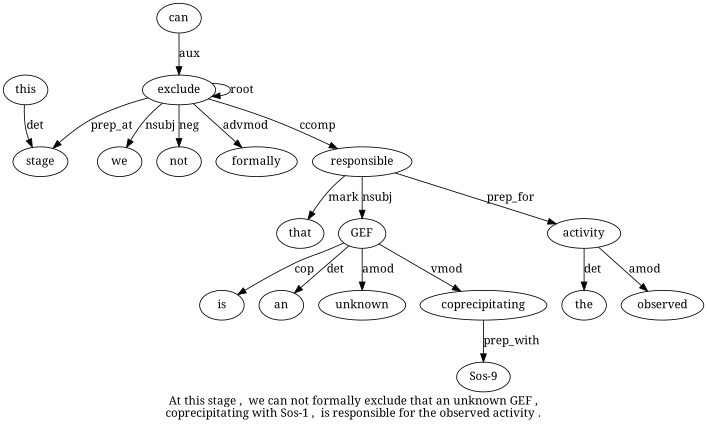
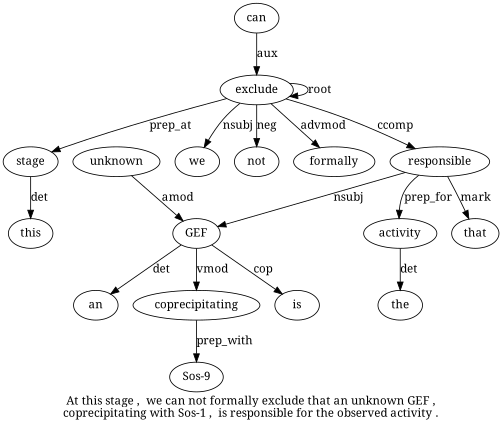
edge "this" -> "stage": reversed
edge "GEF" -> "unknown": reversed
node "observed": removed
